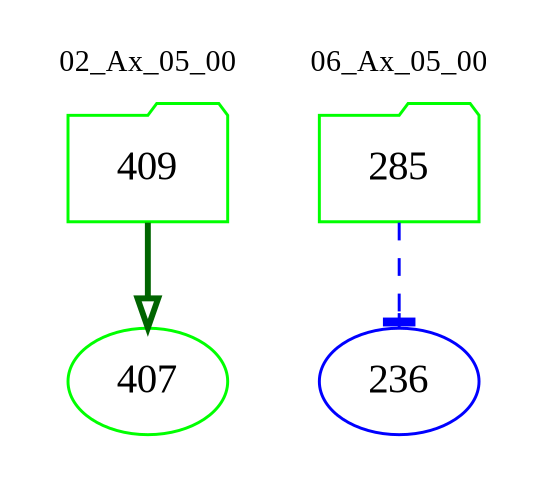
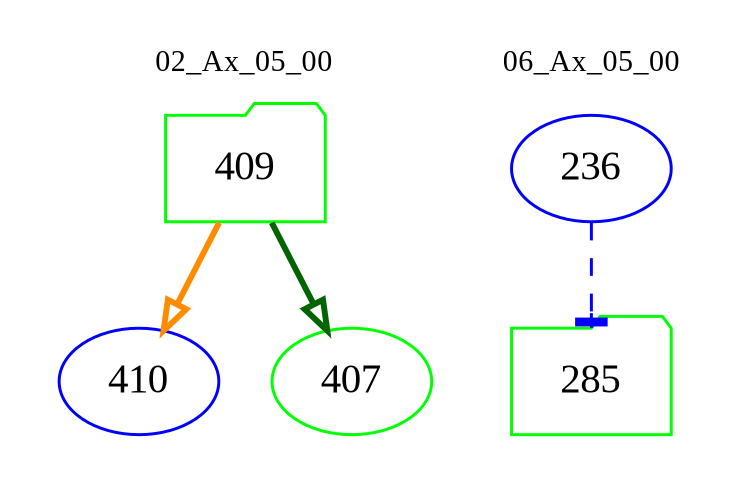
edge "285" -> "236": reversed
node "410": added
